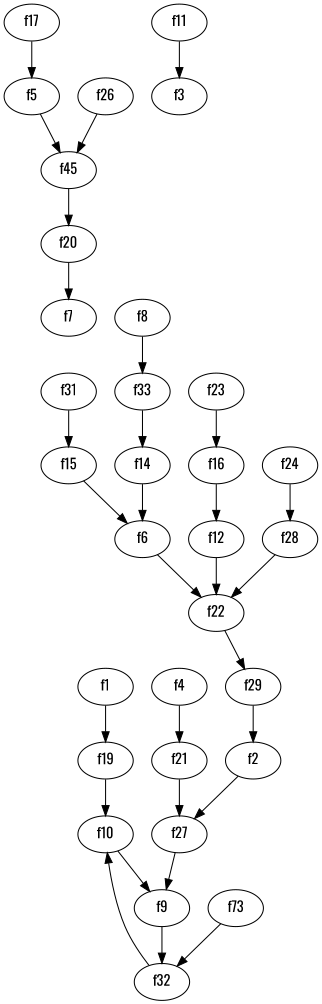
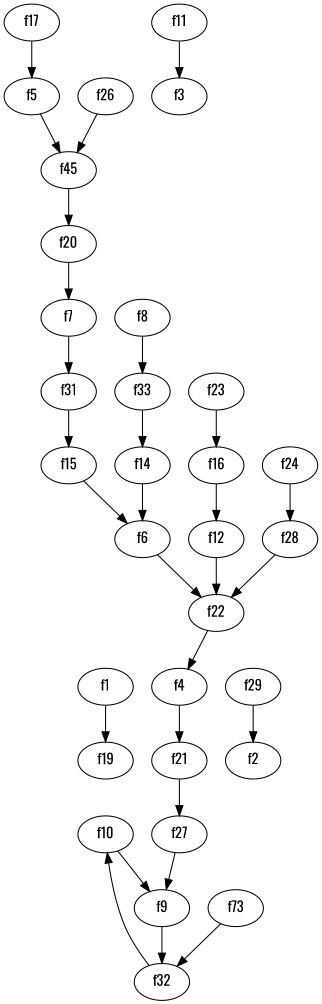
edge "f7" -> "f31": added
edge "f22" -> "f29": now "f22" -> "f4"
edge "f19" -> "f10": removed
edge "f2" -> "f27": removed
